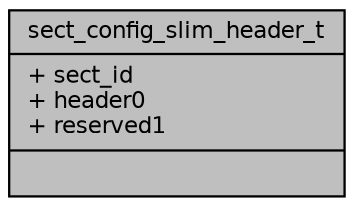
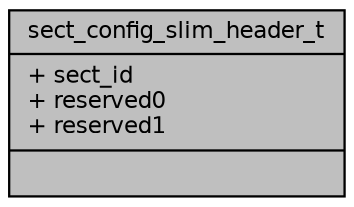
node "sect_config_slim_header_t": text "+ header0" -> "+ reserved0"
